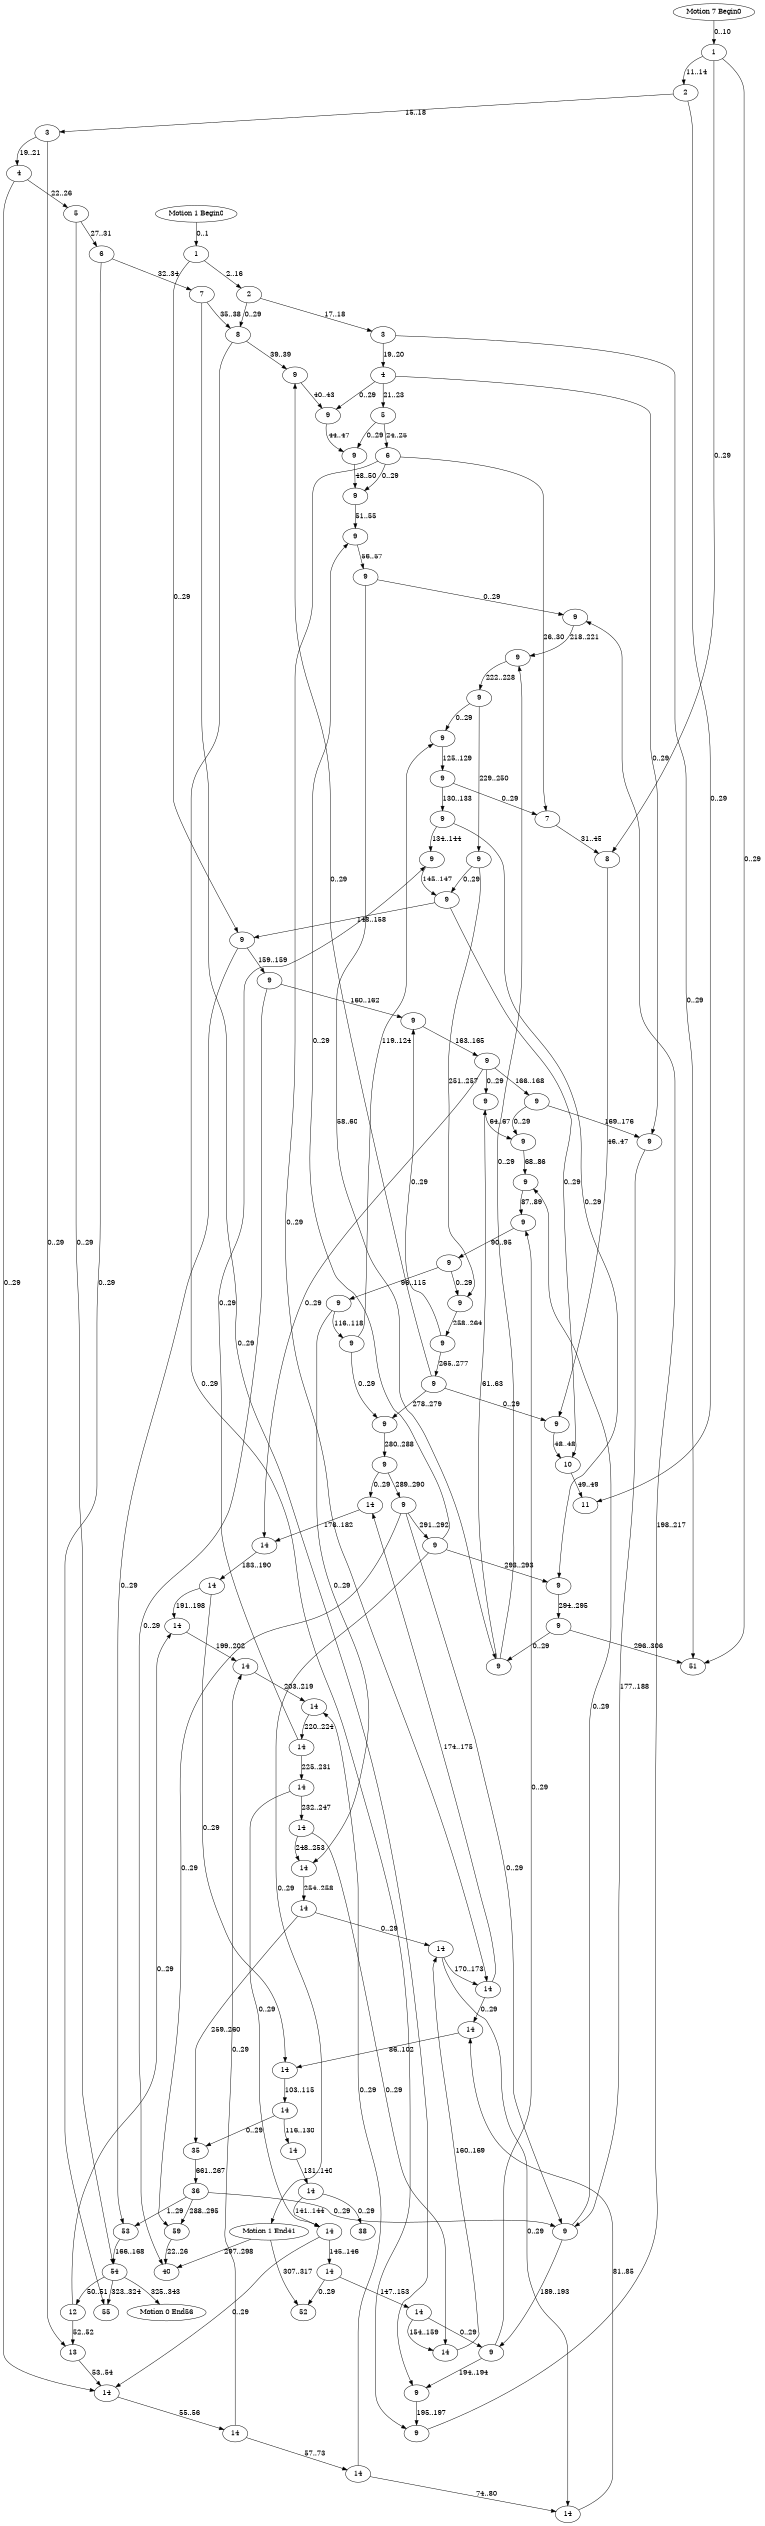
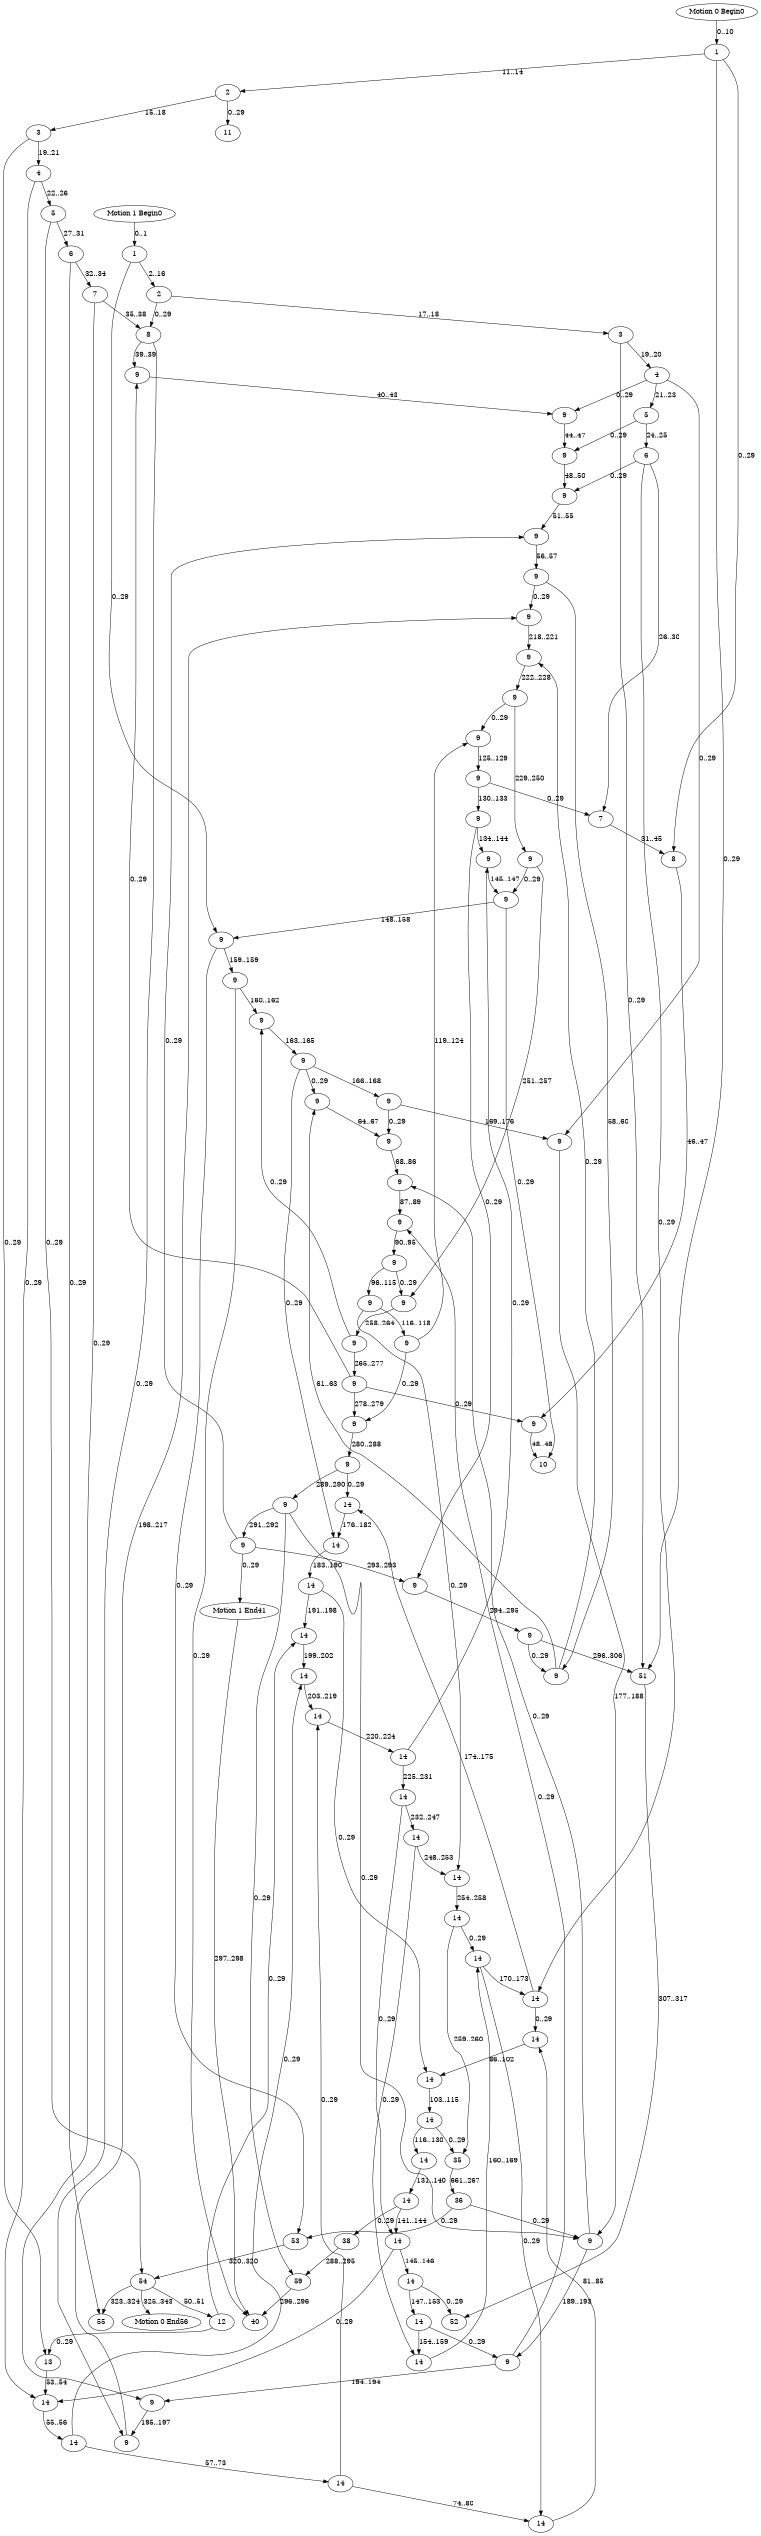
node "Motion 7 Begin0": label "Motion 7 Begin0" -> "Motion 0 Begin0"
edge "10" -> "11": removed, label "49..49"
edge "36" -> "59": now "38" -> "59"
edge "36" -> "53": label "1..29" -> "0..29"
edge "53" -> "54": label "166..168" -> "320..320"
edge "59" -> "40": label "22..26" -> "296..296"
edge "Motion 1 End41" -> "52": now "51" -> "52"
edge "12" -> "13": label "52..52" -> "0..29"
